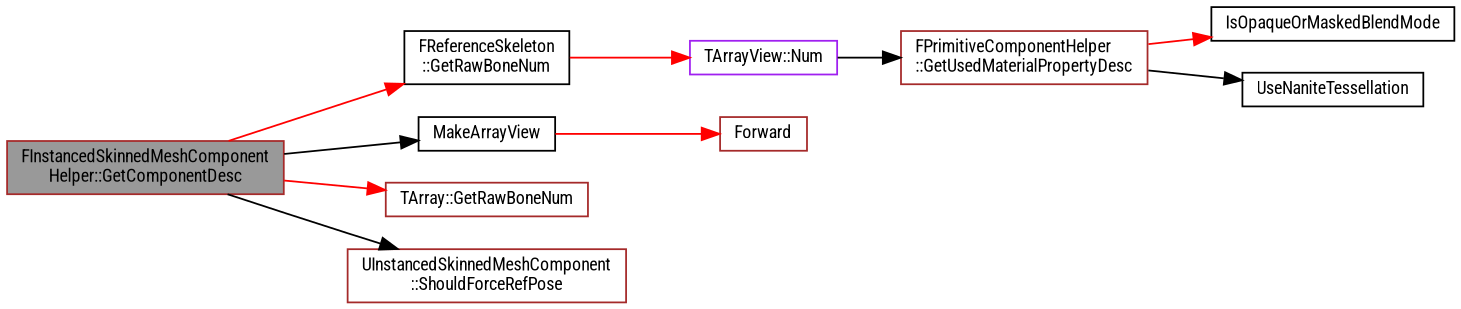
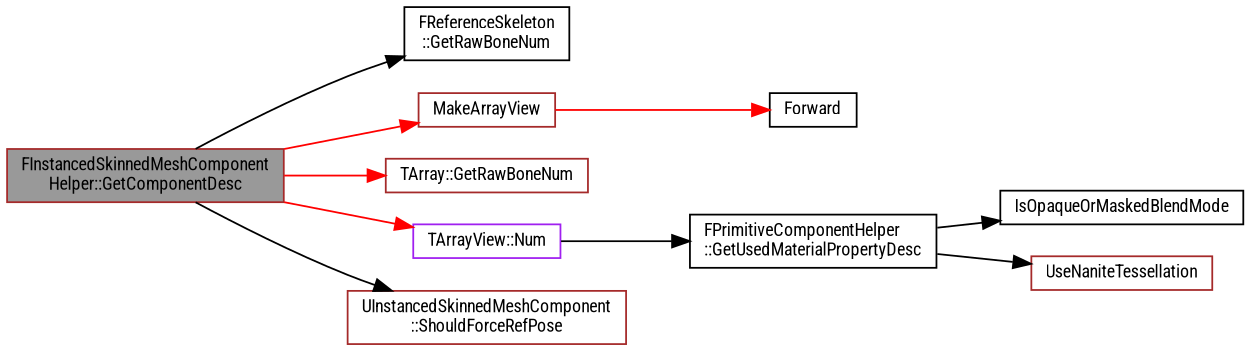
edge "FPrimitiveComponentHelper ::GetUsedMaterialPropertyDesc" -> "IsOpaqueOrMaskedBlendMode": color red -> black
edge "FReferenceSkeleton ::GetRawBoneNum" -> "TArrayView::Num": now "FInstancedSkinnedMeshComponent Helper::GetComponentDesc" -> "TArrayView::Num"
node "FPrimitiveComponentHelper ::GetUsedMaterialPropertyDesc": color brown -> black
node "UseNaniteTessellation": color black -> brown
edge "FInstancedSkinnedMeshComponent Helper::GetComponentDesc" -> "FReferenceSkeleton ::GetRawBoneNum": color red -> black
node "MakeArrayView": color black -> brown
node "Forward": color brown -> black
edge "FInstancedSkinnedMeshComponent Helper::GetComponentDesc" -> "MakeArrayView": color black -> red
